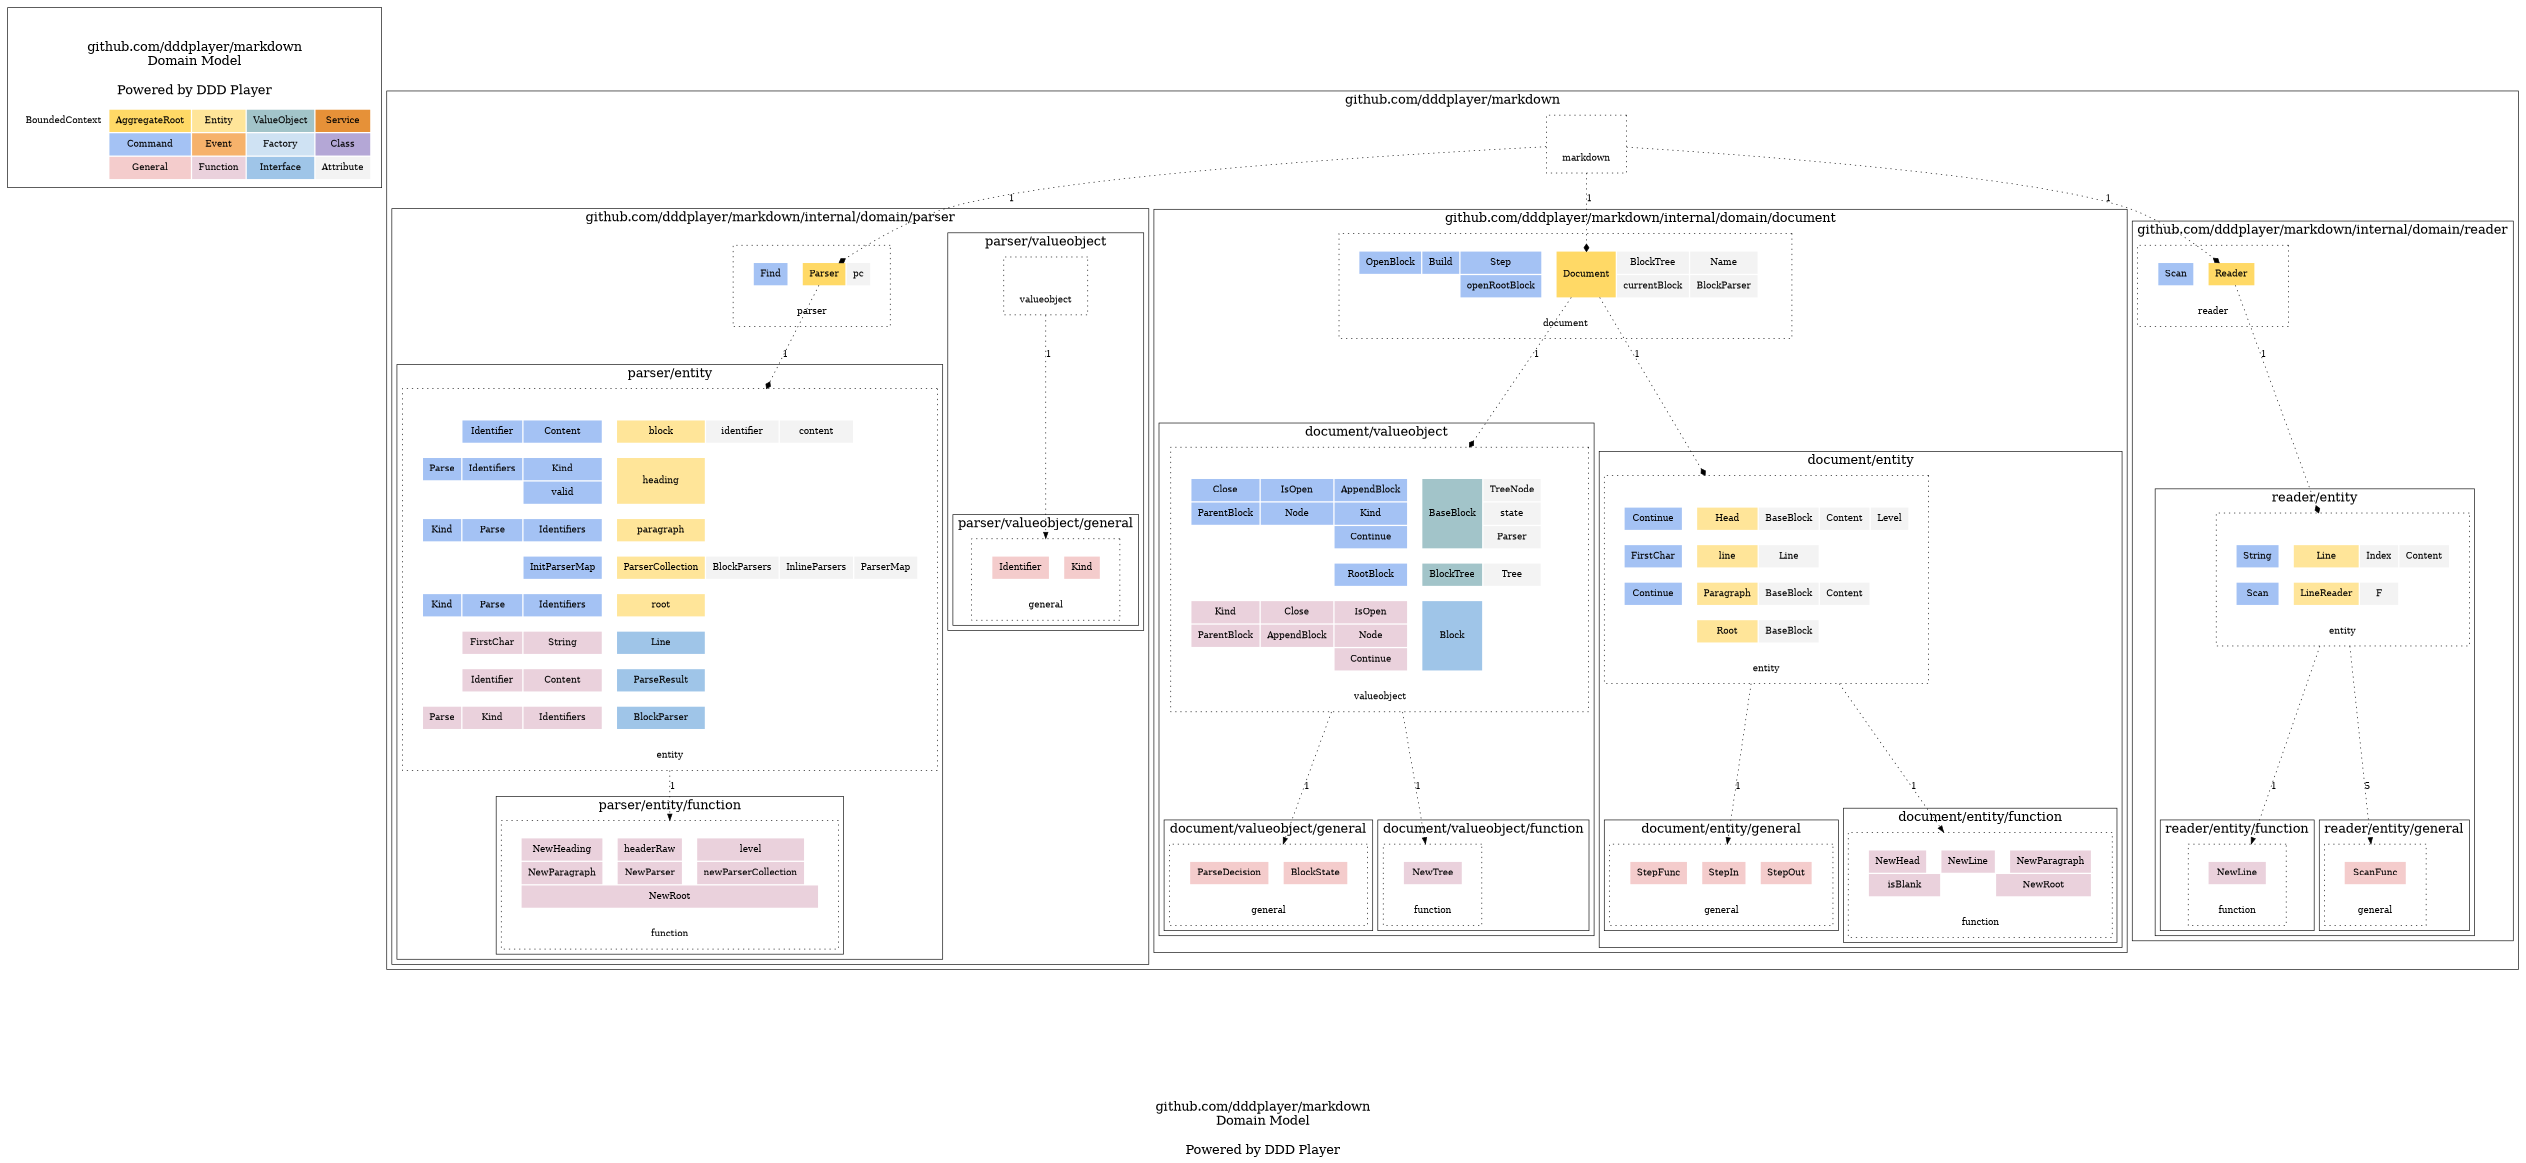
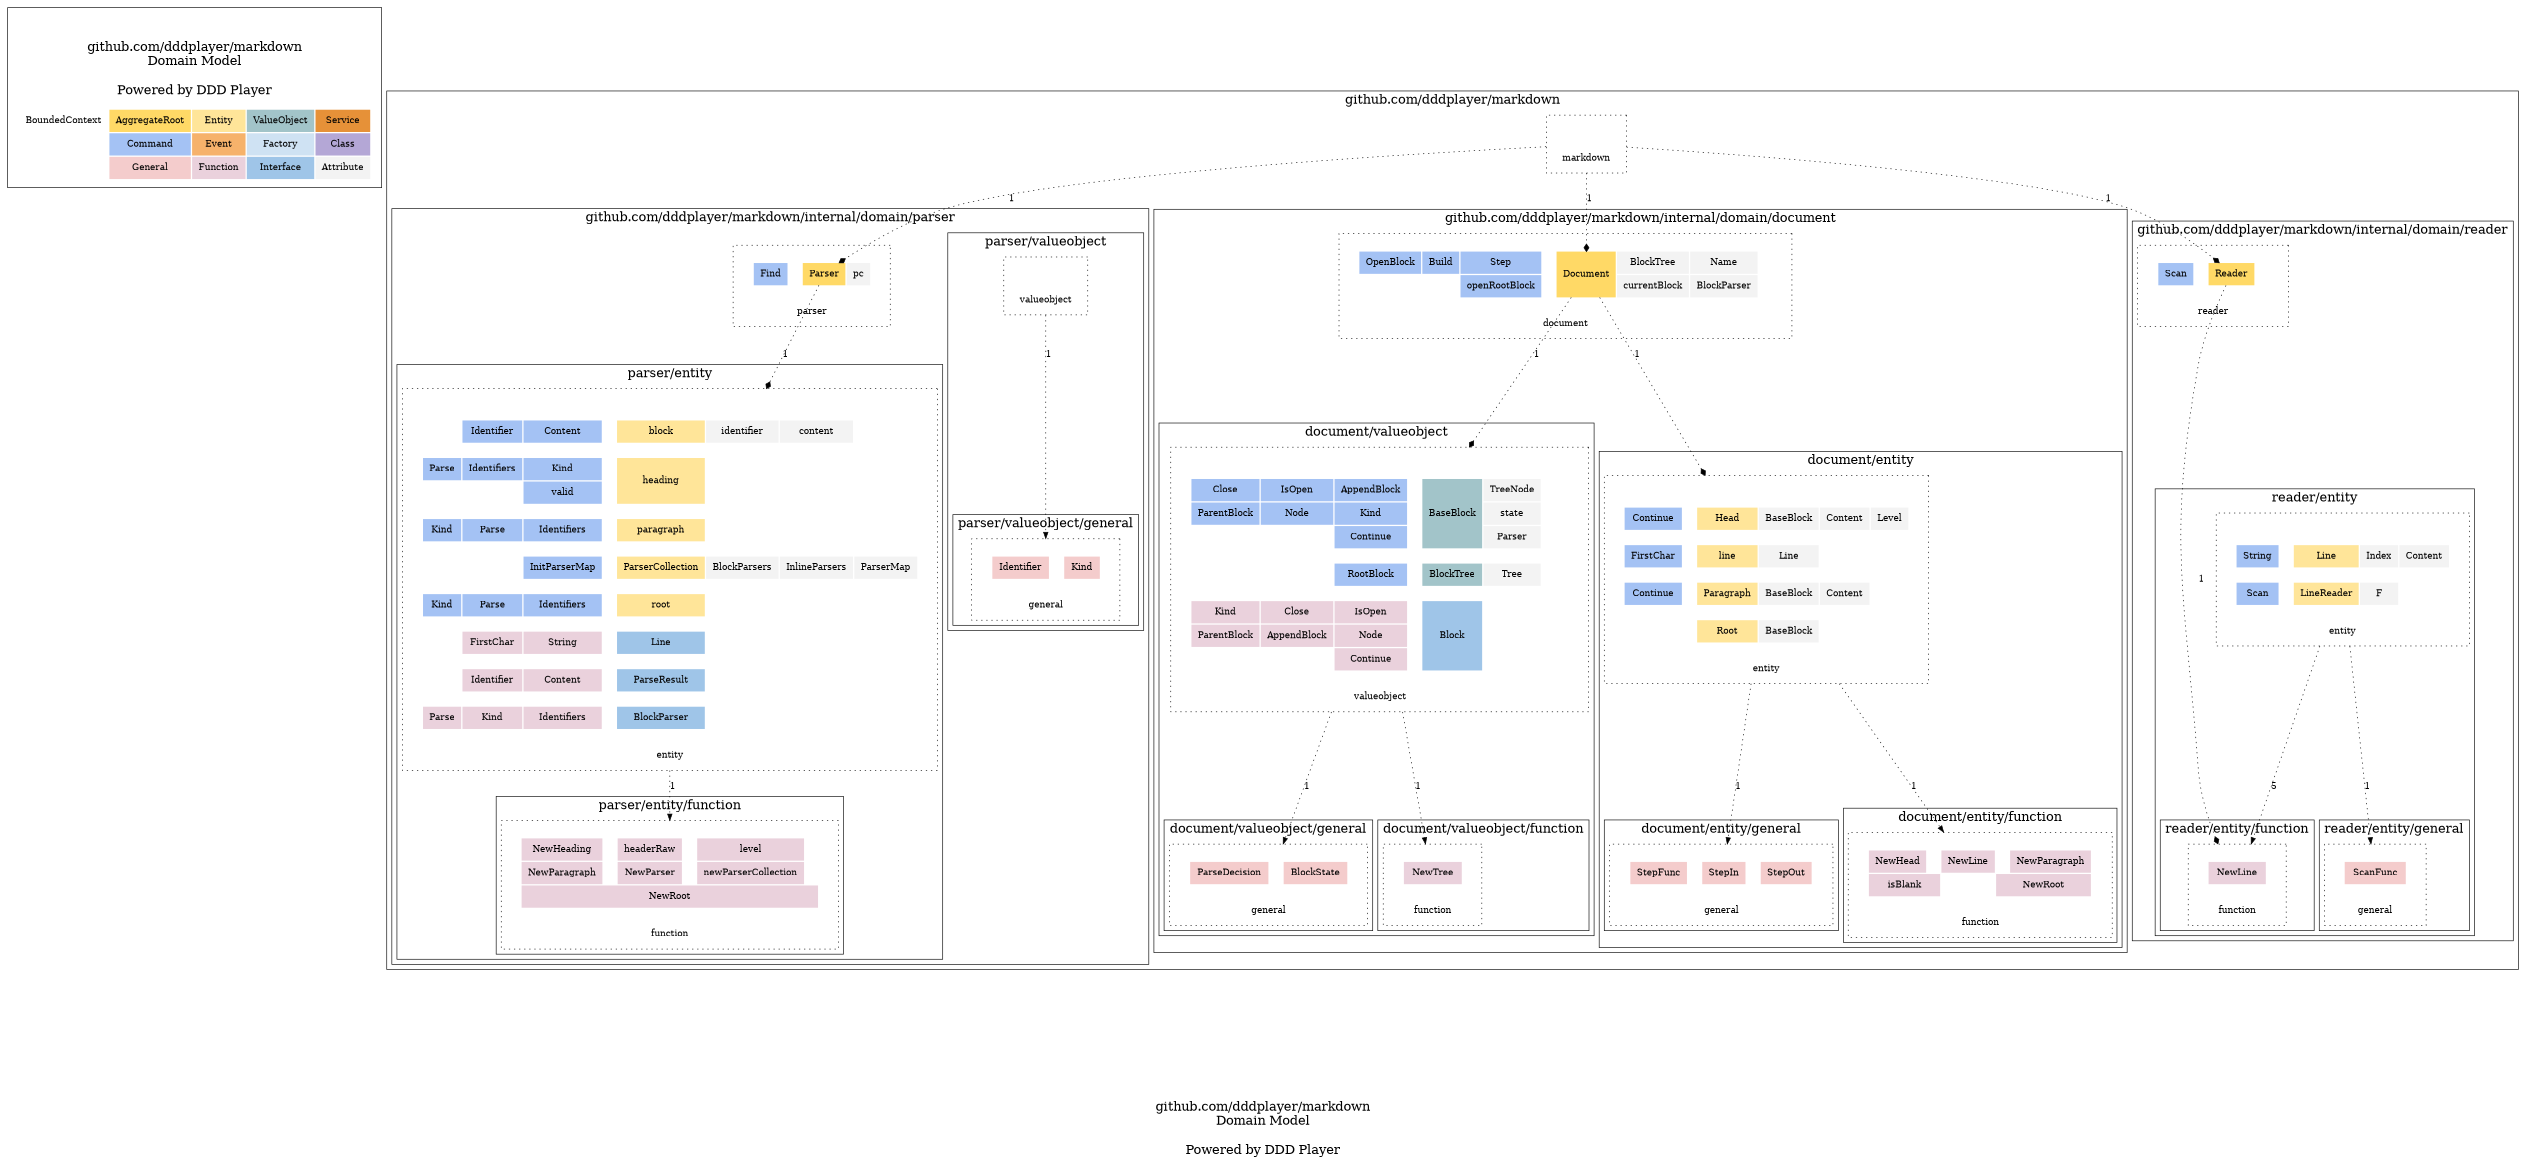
edge "Scan" -> "String": now "Scan" -> "NewLine"
edge "String" -> "NewLine": label "1" -> "5"
edge "String" -> "ScanFunc": label "5" -> "1"
